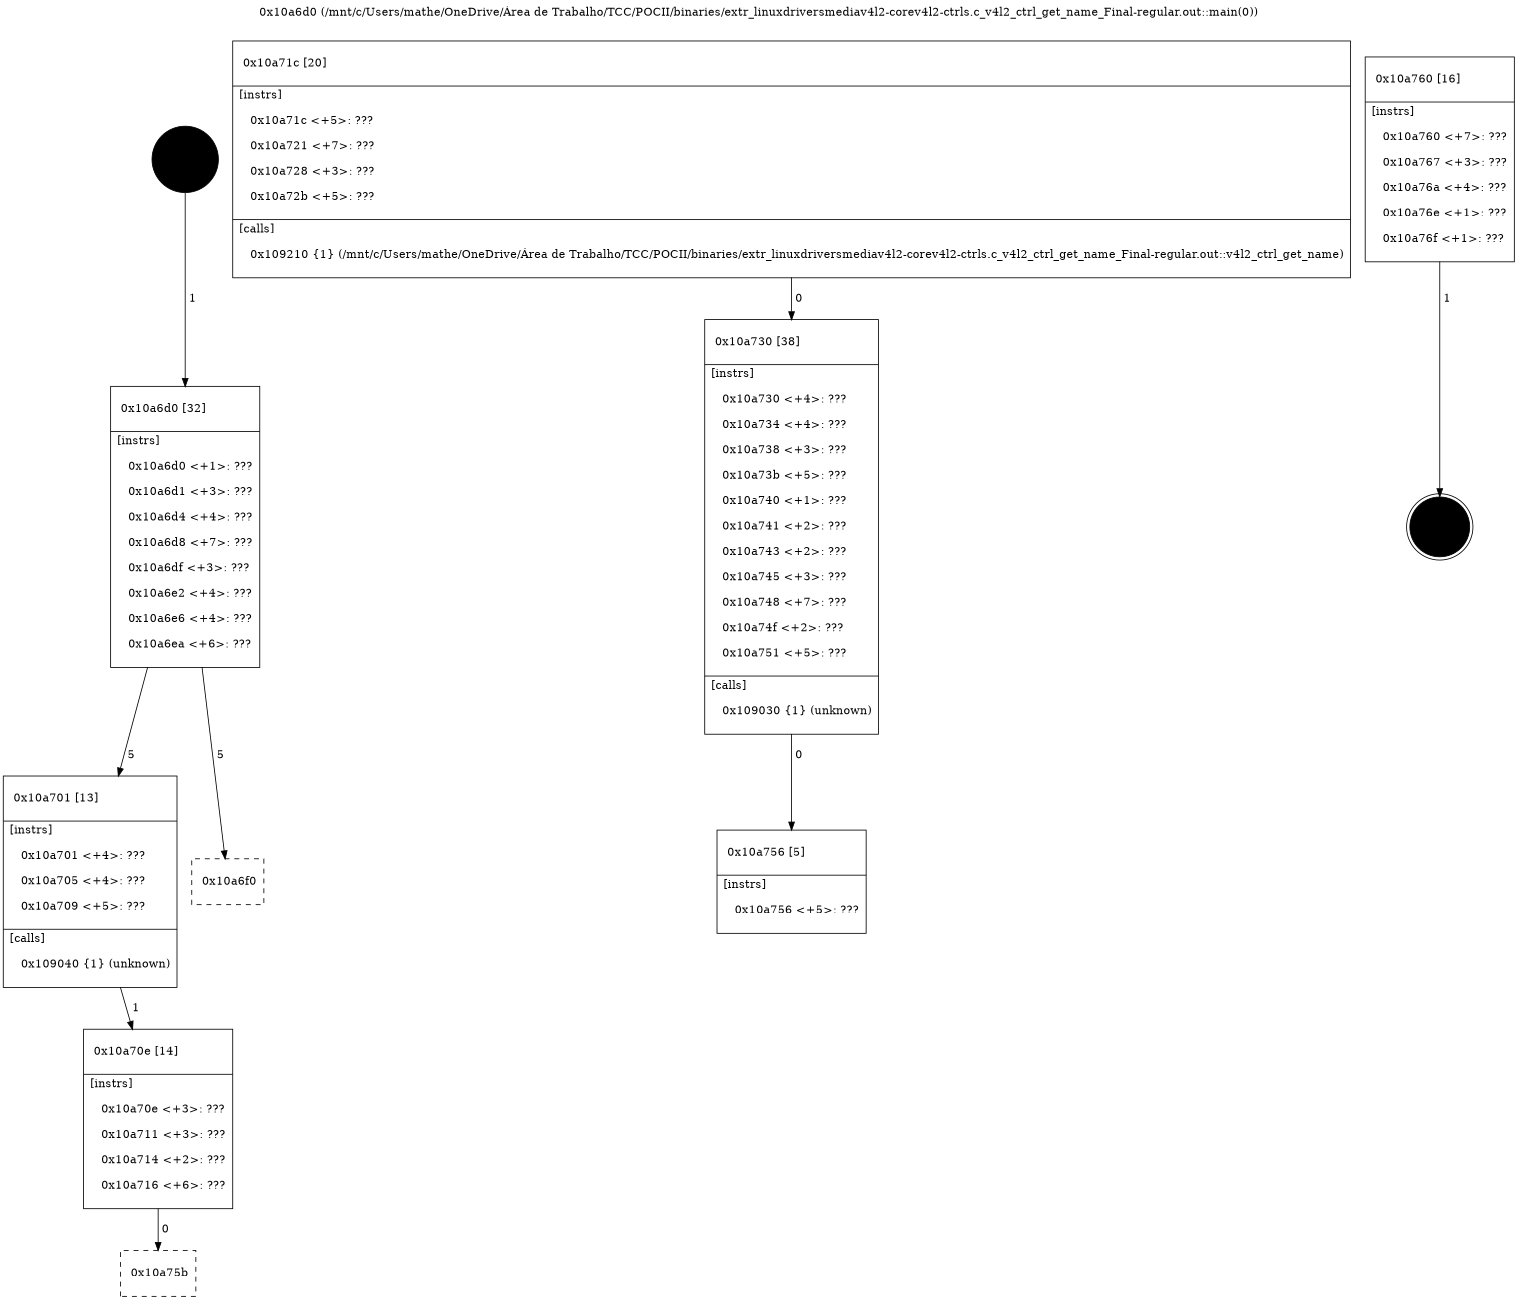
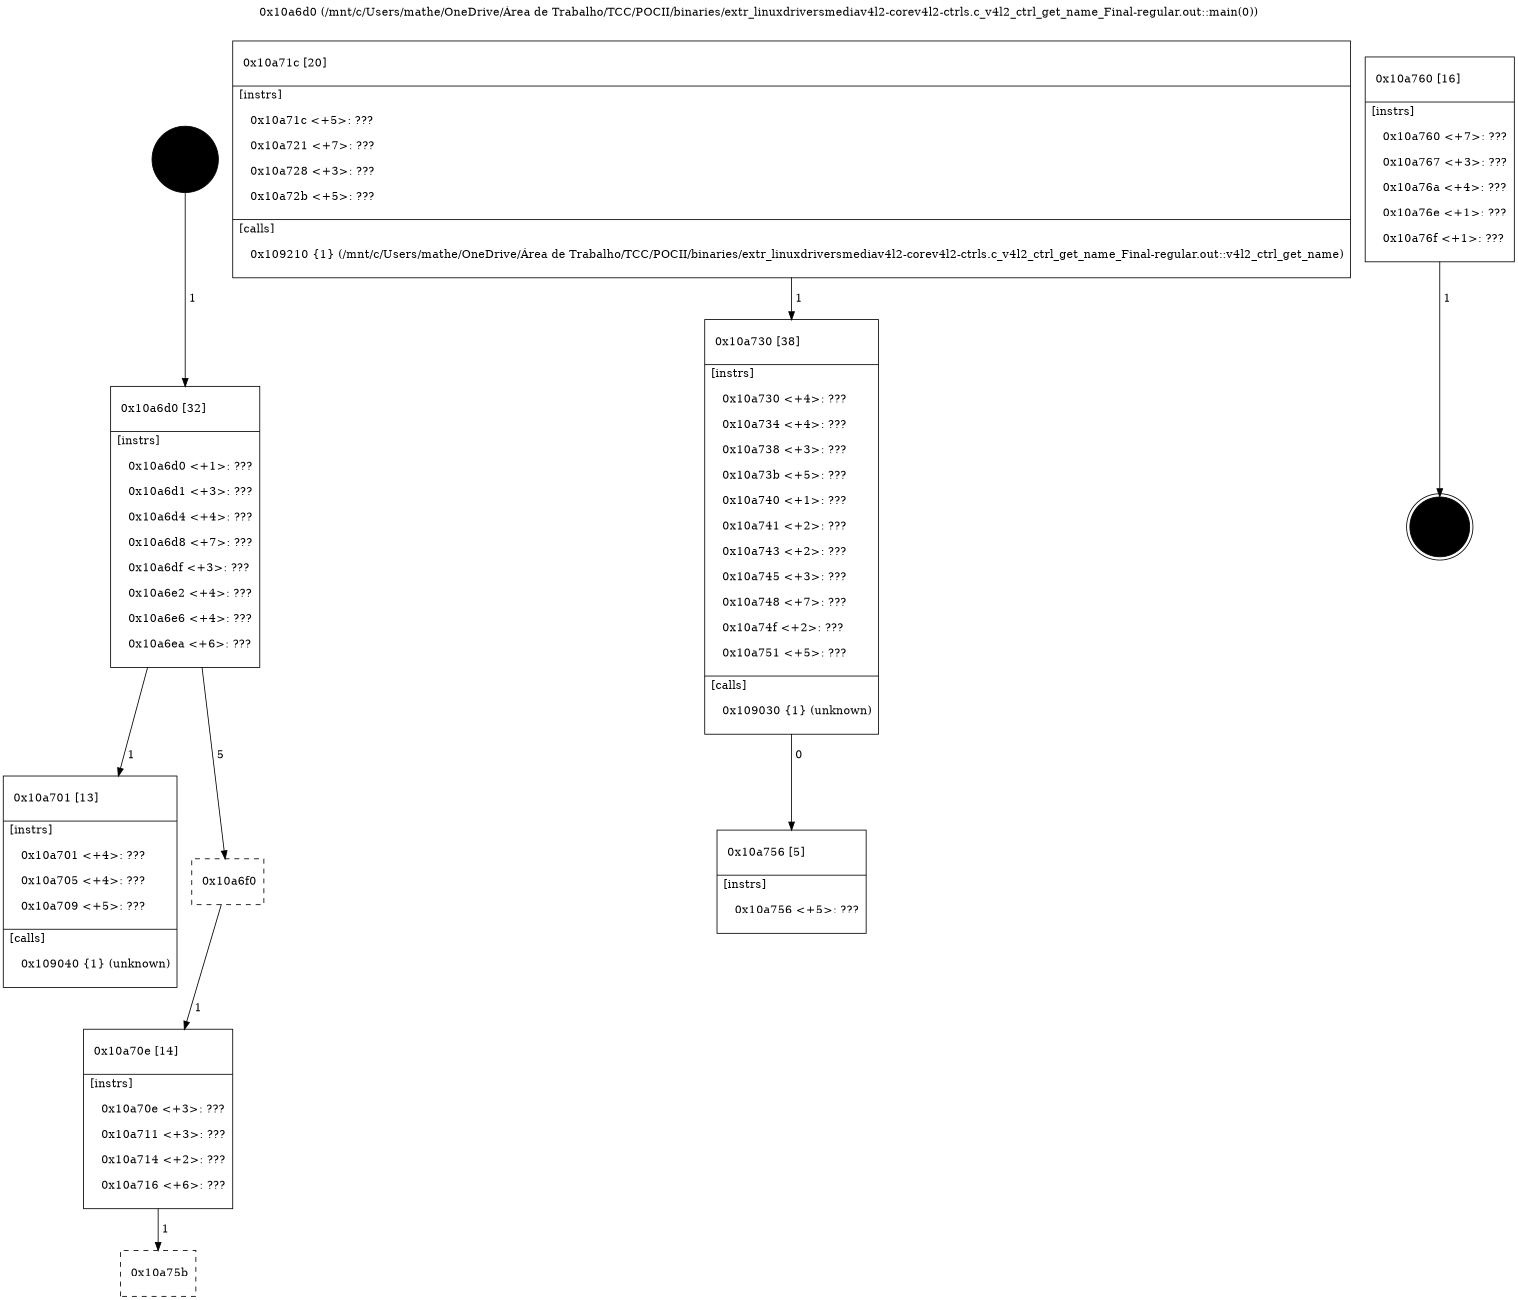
edge "0x10a71c [20]" -> "0x10a730 [38]": label " 0" -> " 1"
edge "0x10a6d0 [32]" -> "0x10a701 [13]": label " 5" -> " 1"
edge "0x10a701 [13]" -> "0x10a70e [14]": now "0x10a6f0" -> "0x10a70e [14]"
edge "0x10a70e [14]" -> "0x10a75b": label " 0" -> " 1"
